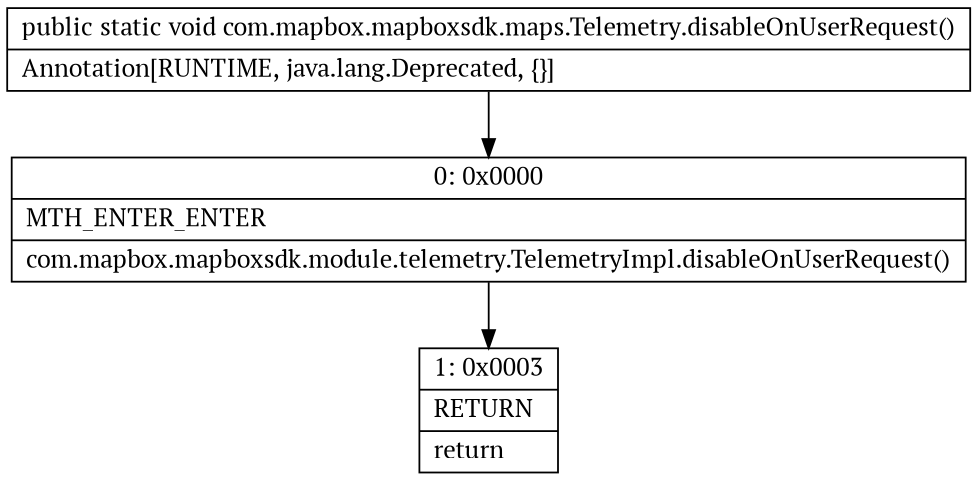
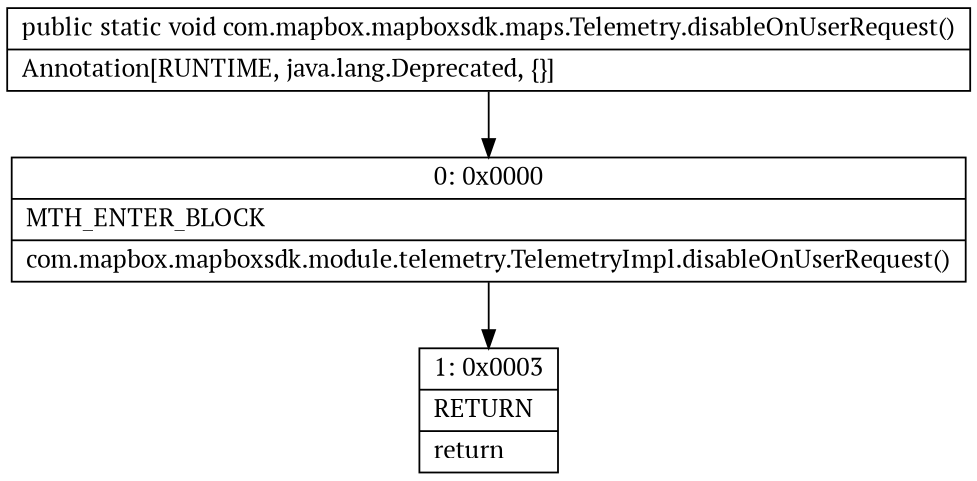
node "0: 0x0000": text "MTH_ENTER_ENTER" -> "MTH_ENTER_BLOCK"
